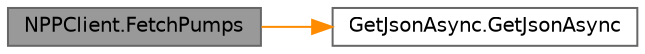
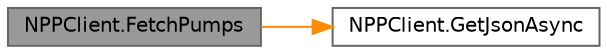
node "GetJsonAsync.GetJsonAsync": label "GetJsonAsync.GetJsonAsync" -> "NPPClient.GetJsonAsync"
